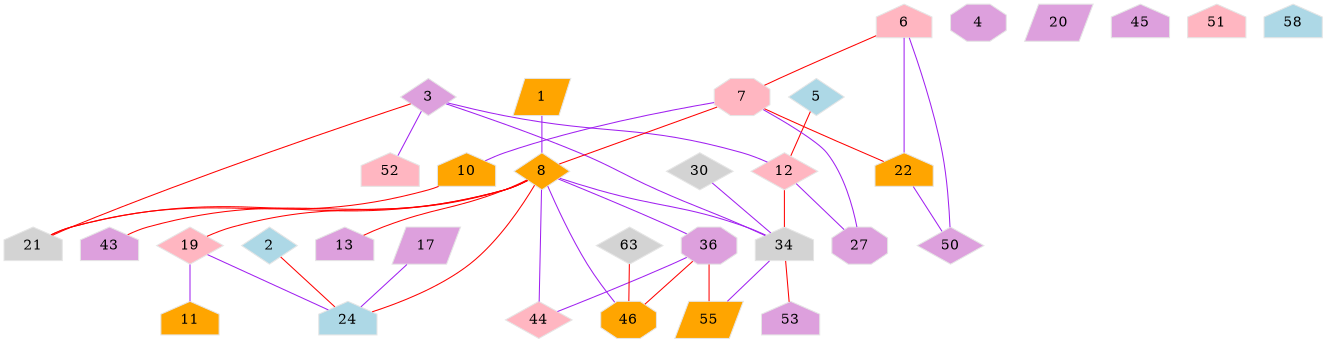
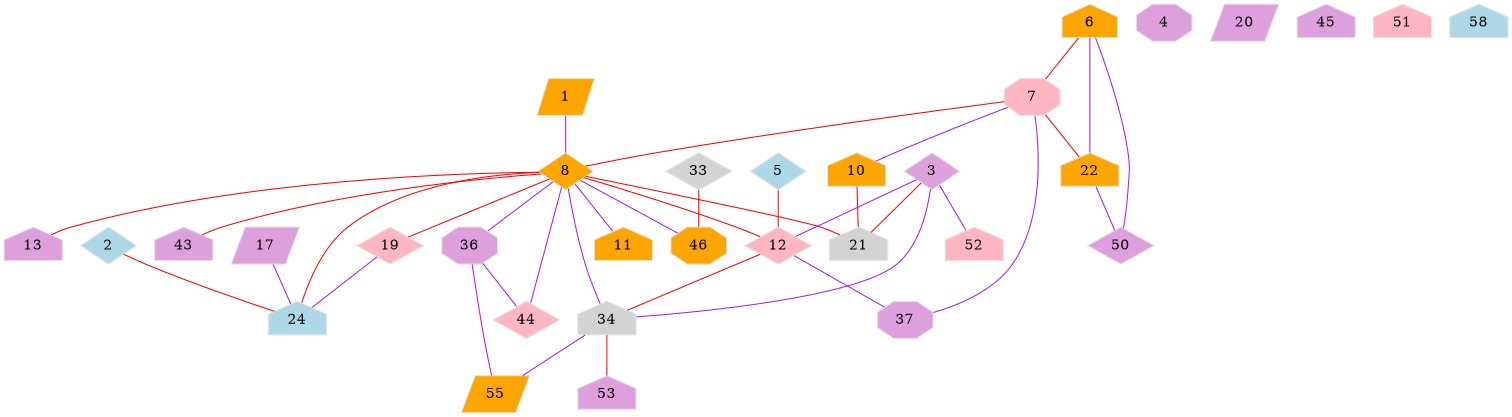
node "6": fillcolor lightpink -> orange
node "30": removed
edge "8" -- "12": added
node "63": label "63" -> "33"
node "27": label "27" -> "37"
edge "19" -- "11": now "8" -- "11"
edge "36" -- "46": removed
edge "36" -- "55": color red -> purple
